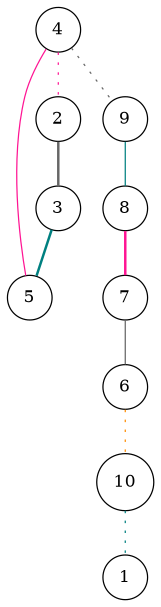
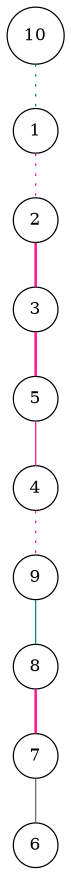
edge "4" -- "9": color gray40 -> deeppink
edge "4" -- "2": now "1" -- "2"
edge "2" -- "3": color gray40 -> deeppink
edge "3" -- "5": color teal -> deeppink
edge "6" -- "10": removed
